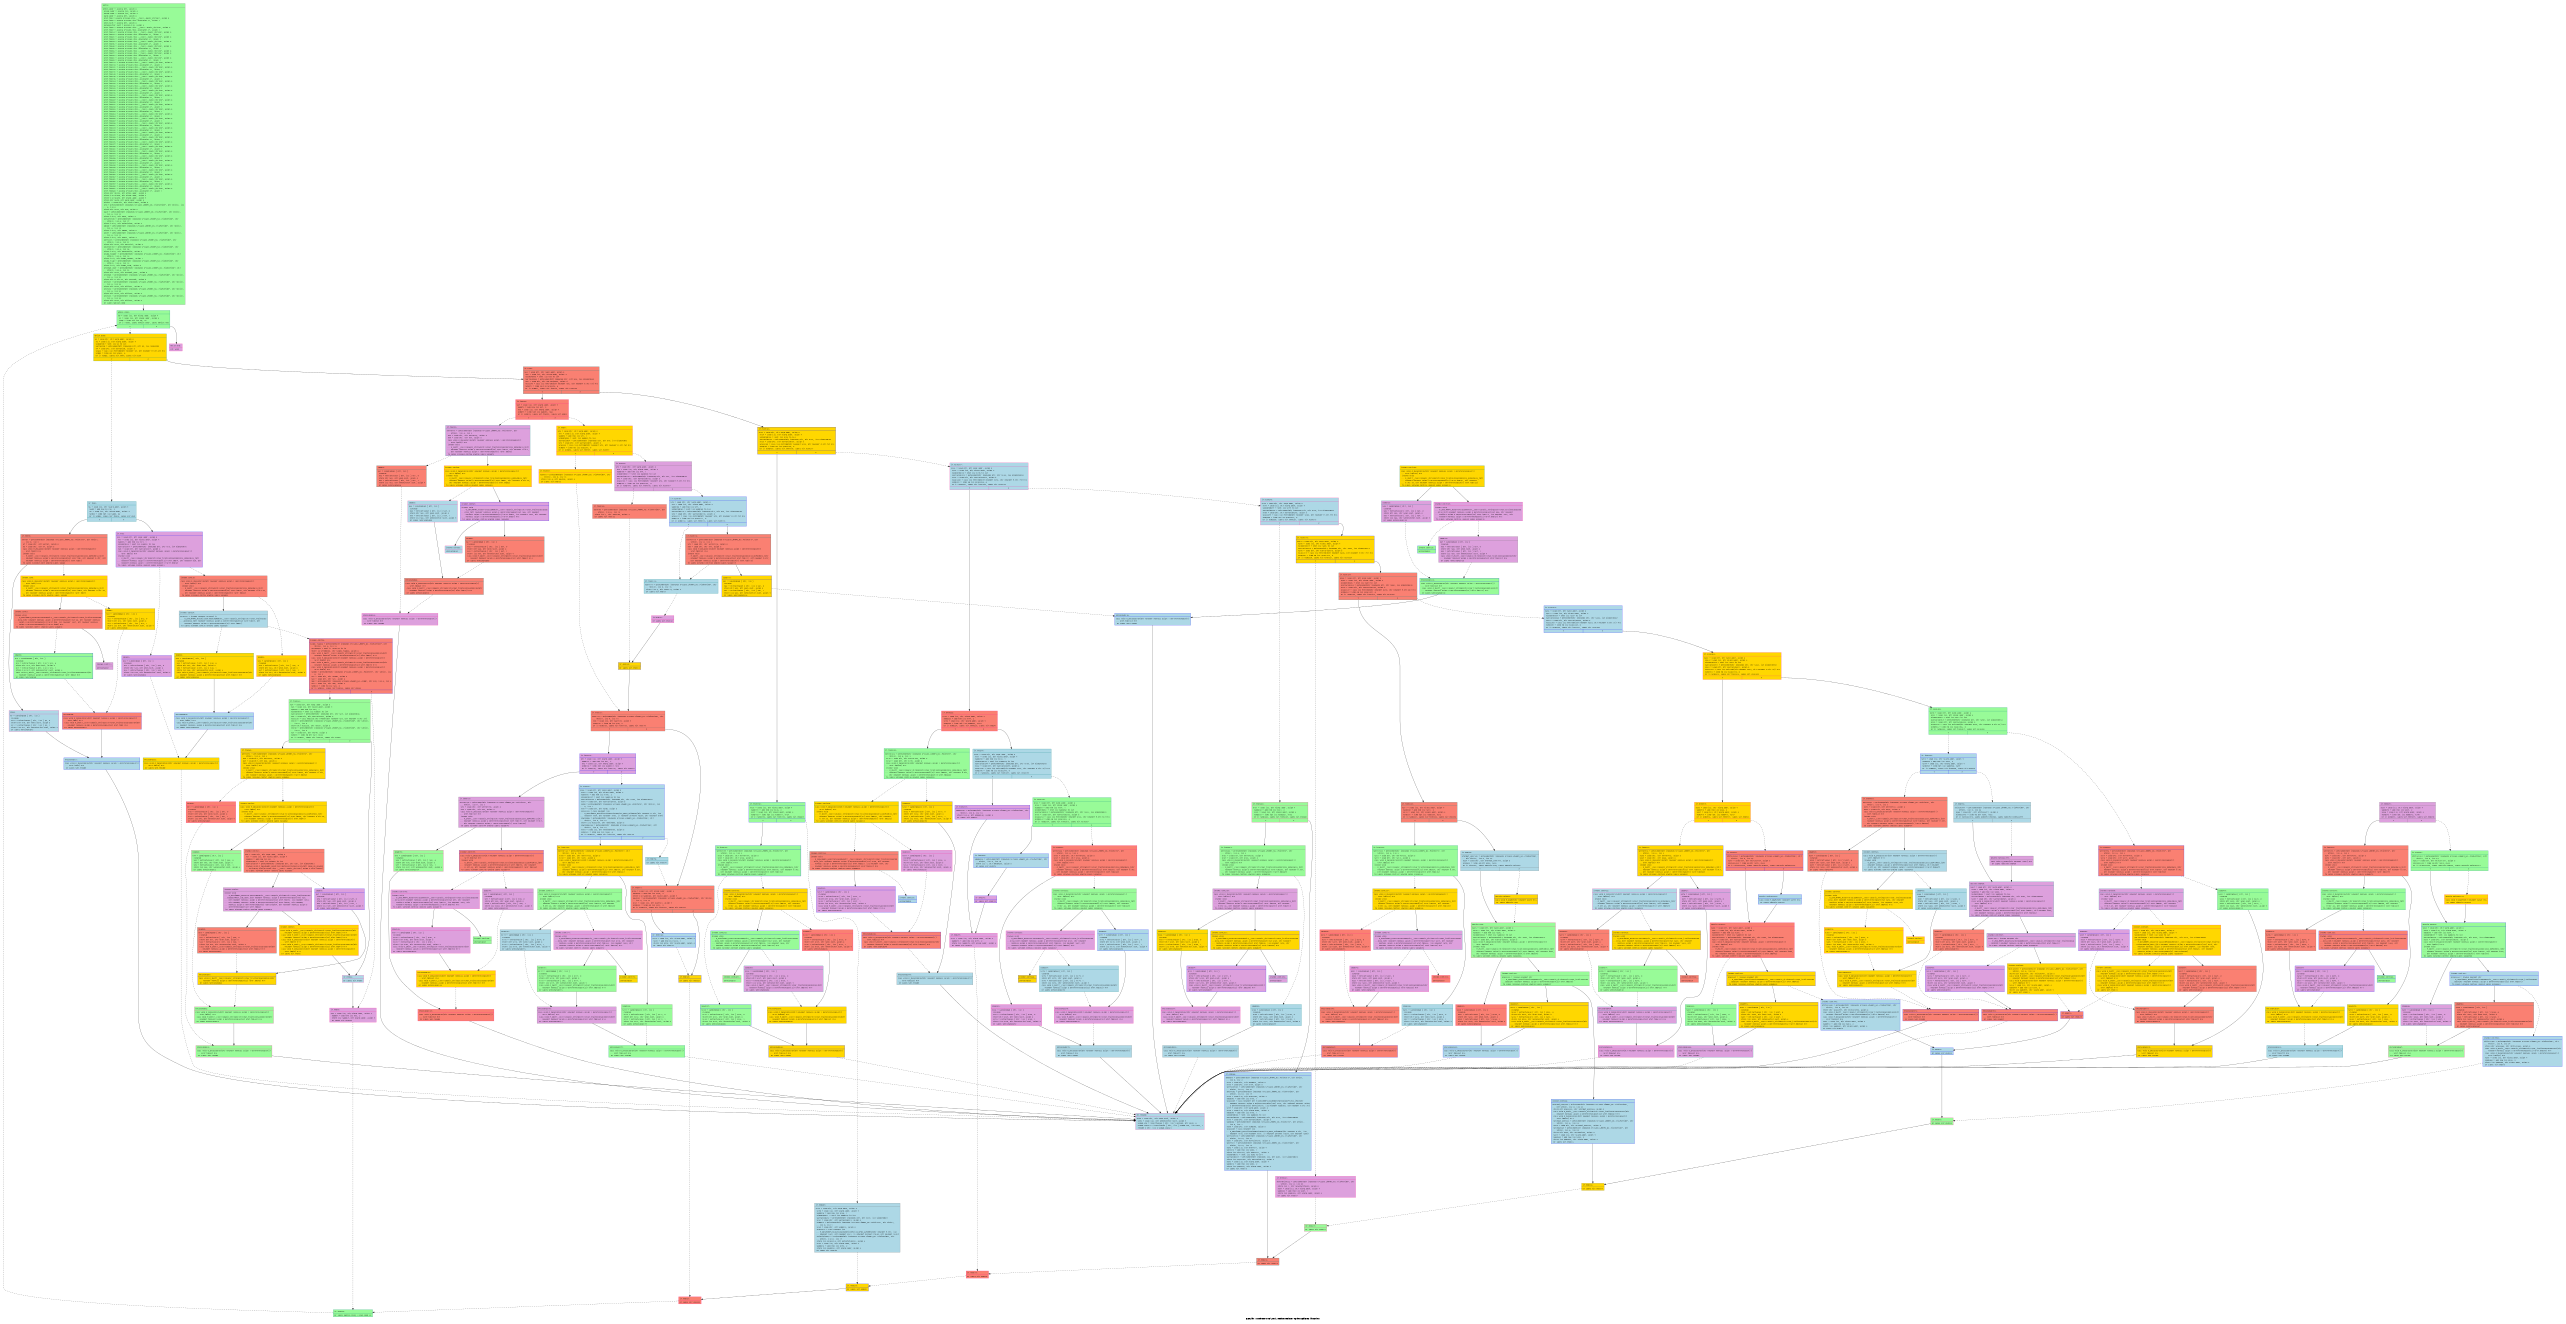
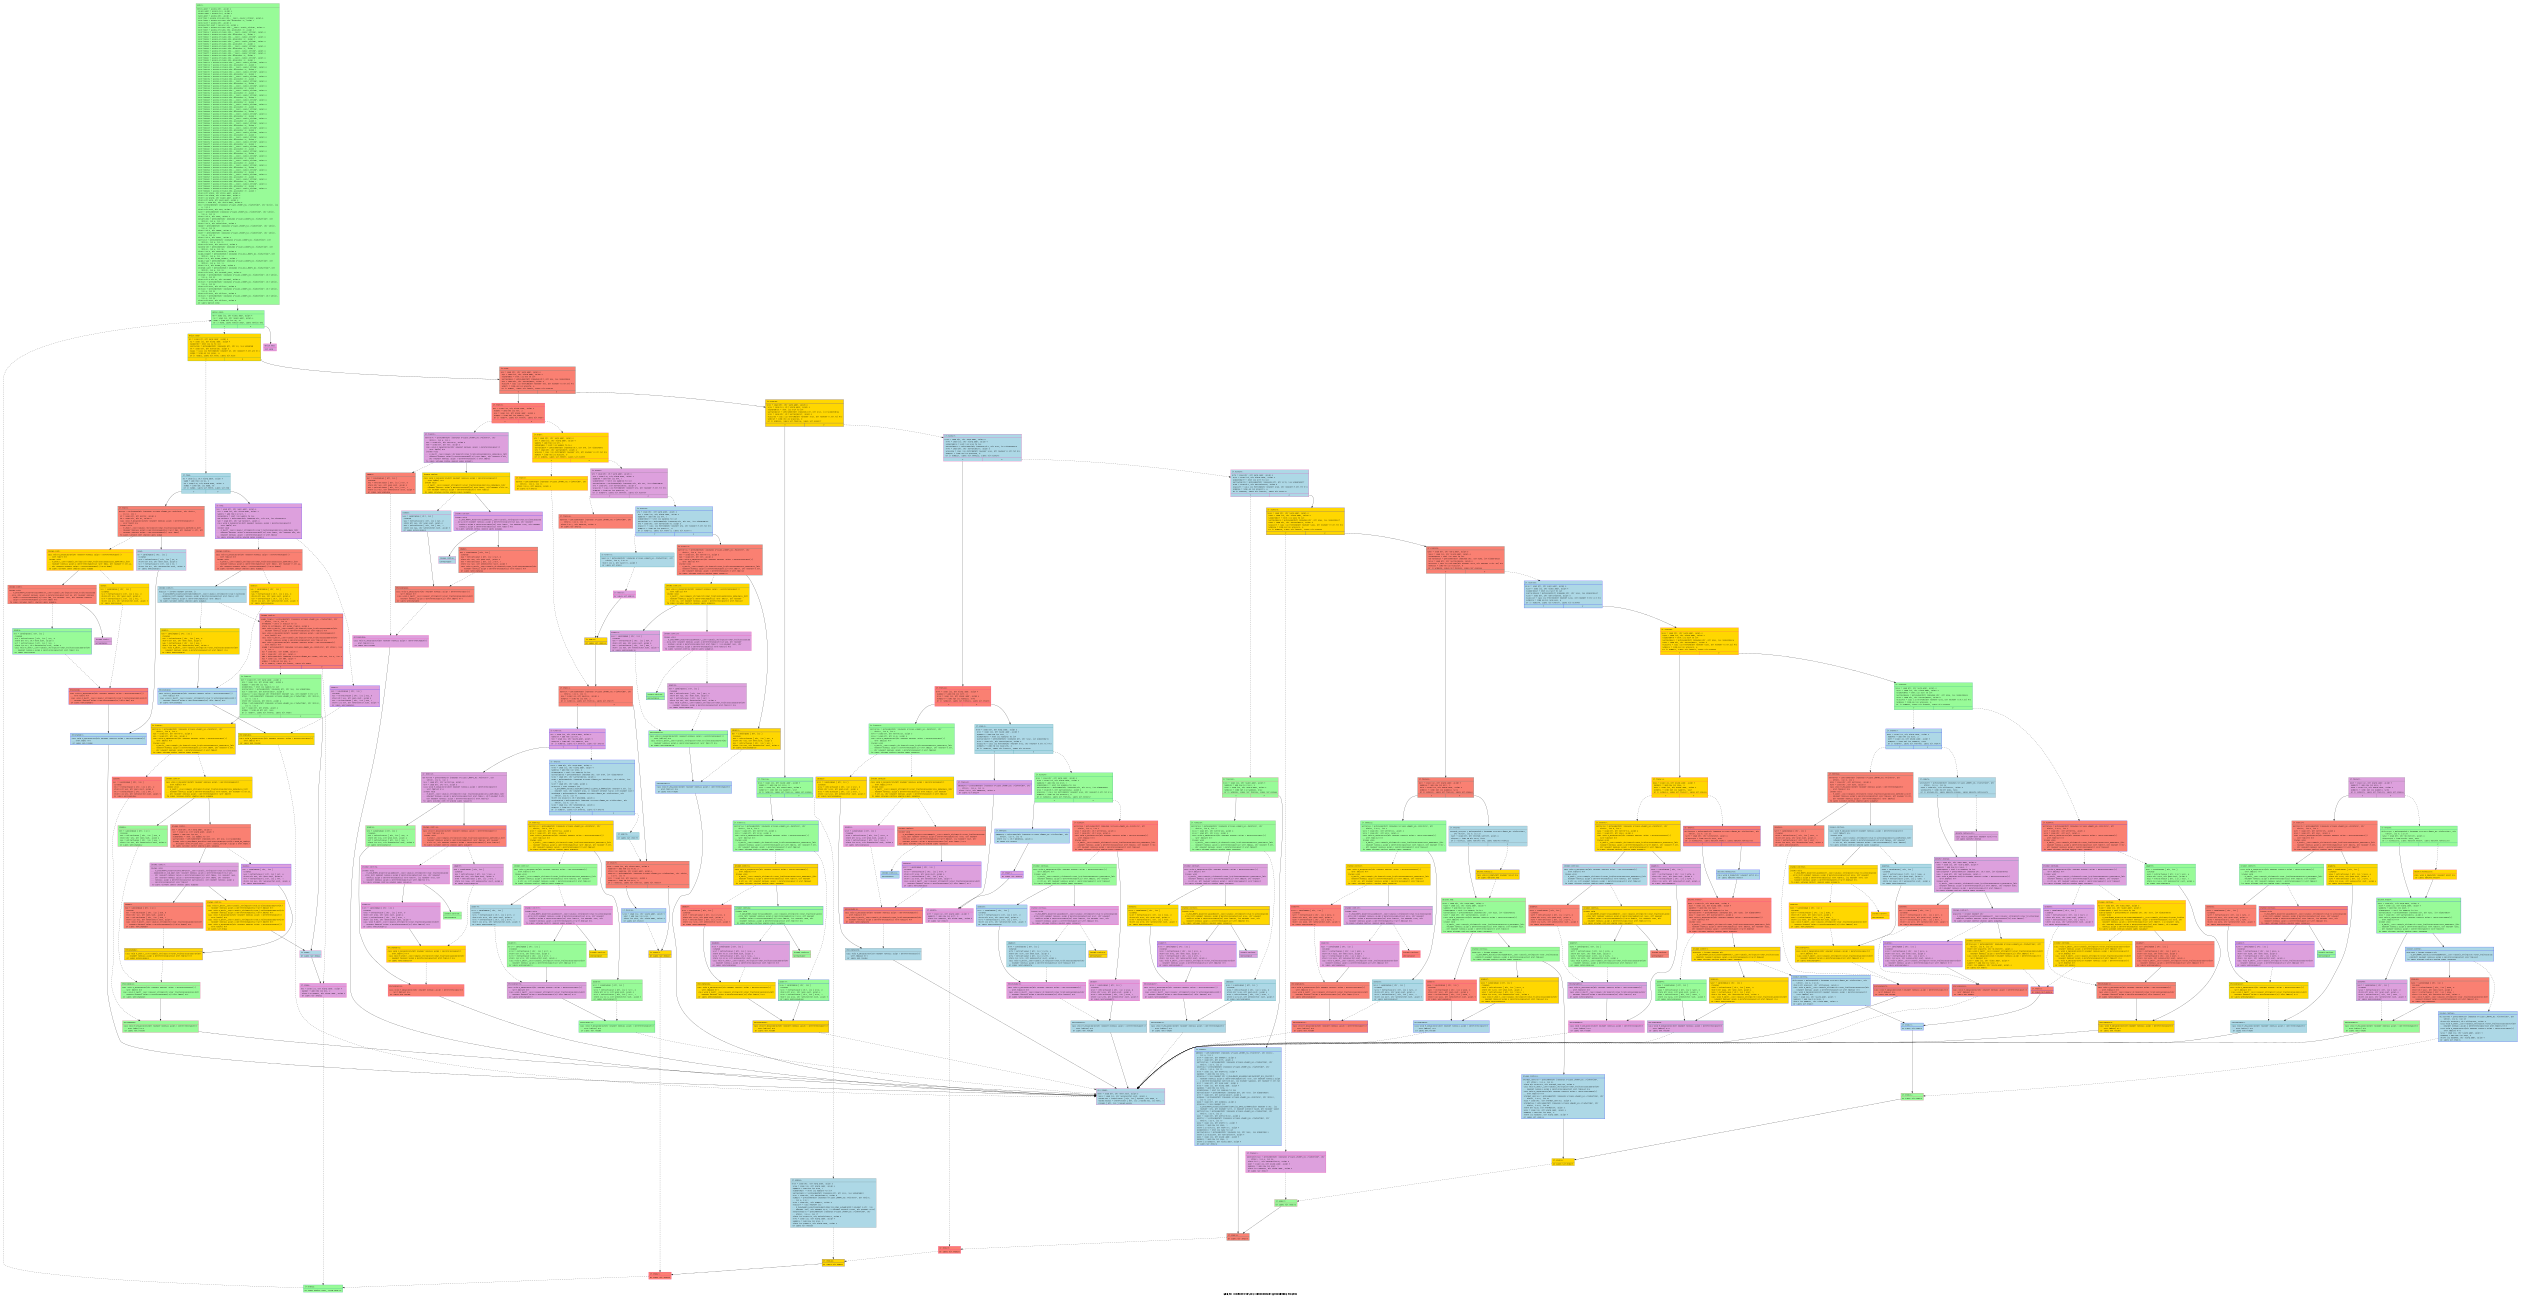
node "invoke.cont80:": color deeppink -> teal
edge "if.else115:" -> "if.then113:": now "if.else115:" -> "invoke.cont120:"
